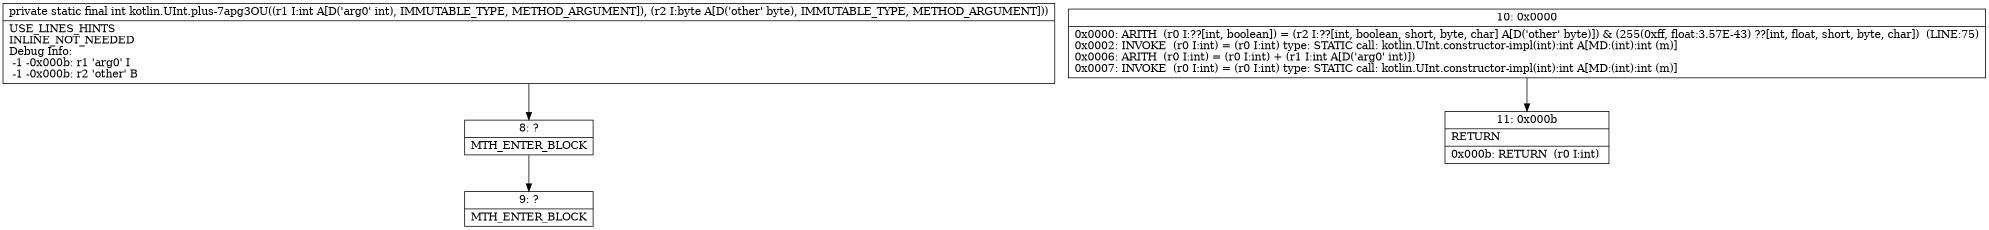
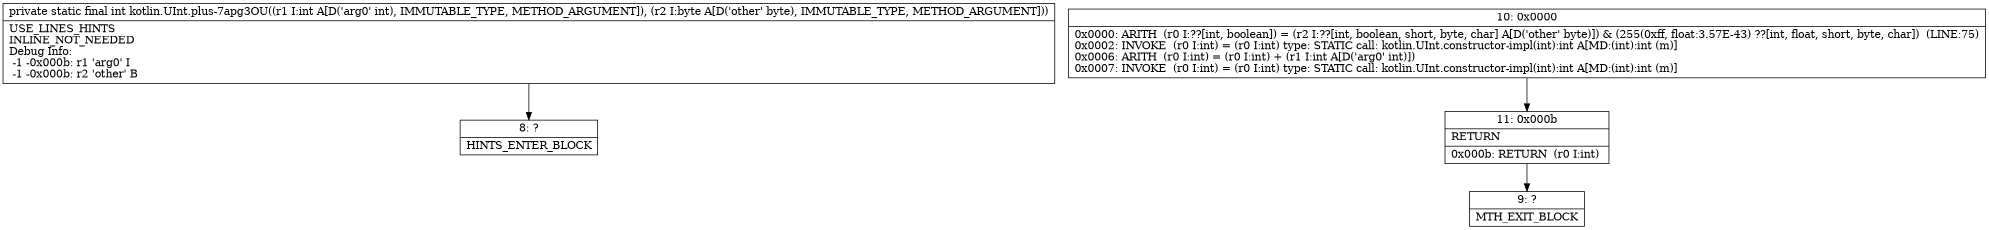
node "8: ?": text "MTH_ENTER_BLOCK" -> "HINTS_ENTER_BLOCK"
edge "8: ?" -> "9: ?": now "11: 0x000b" -> "9: ?"
node "9: ?": text "MTH_ENTER_BLOCK" -> "MTH_EXIT_BLOCK"
